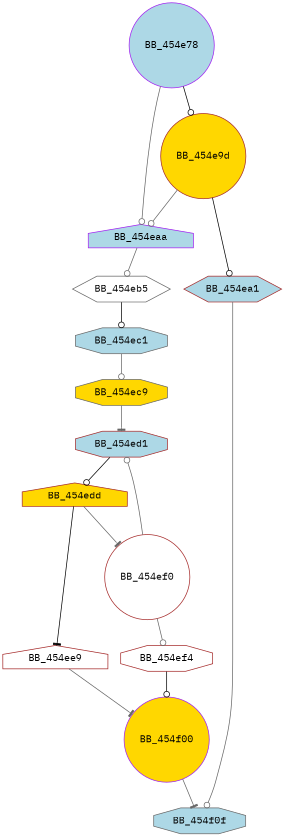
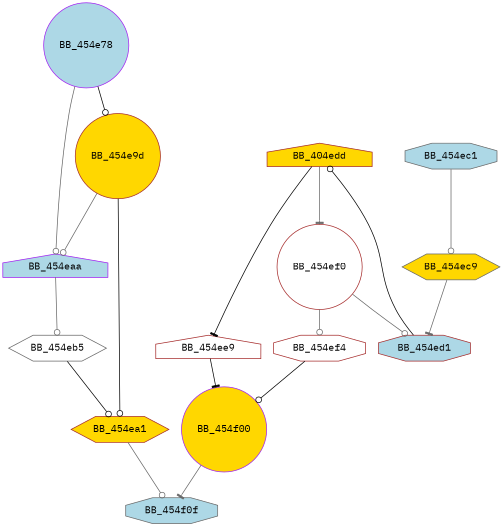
node "BB_454ea1": fillcolor lightblue -> gold
edge "BB_454eb5" -> "BB_454ec1": now "BB_454eb5" -> "BB_454ea1"
node "BB_454ec9": shape octagon -> hexagon
node "BB_454edd": label "BB_454edd" -> "BB_404edd"
edge "BB_454ee9" -> "BB_454f00": color gray40 -> black
